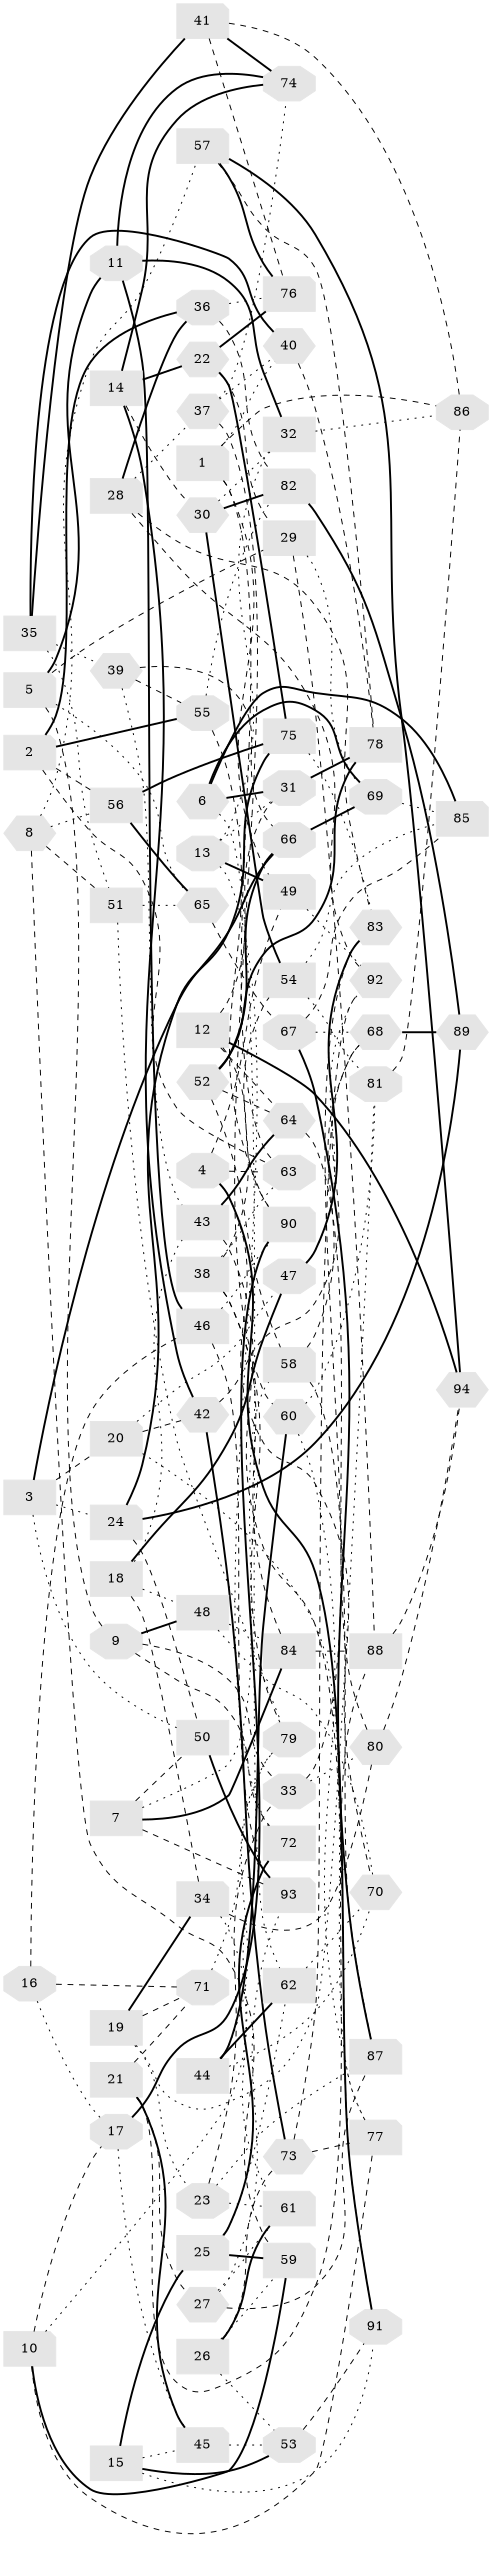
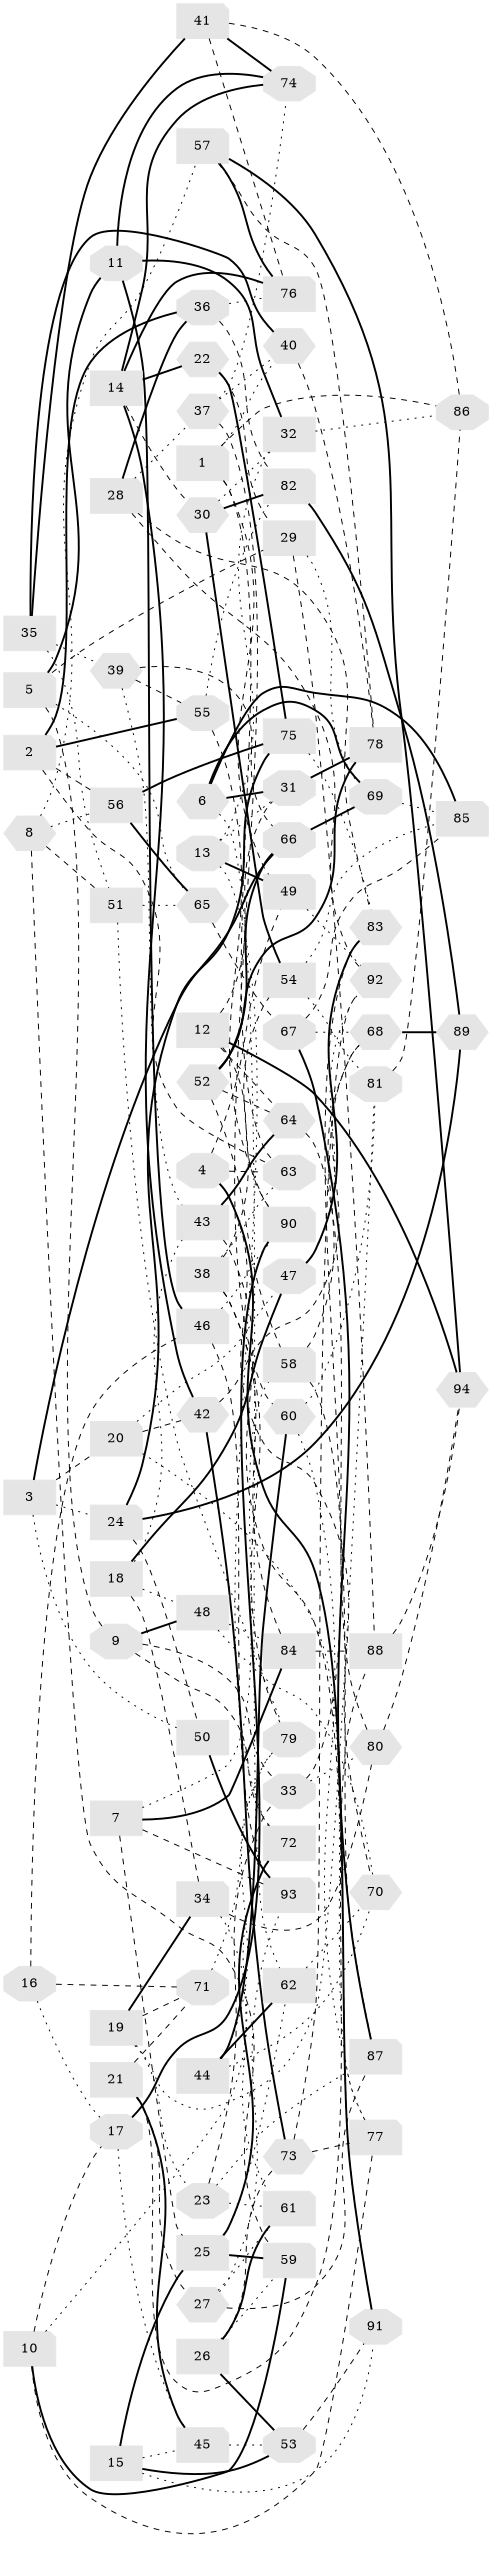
edge "76" -- "22": now "76" -- "14"
edge "50" -- "7": now "25" -- "7"
edge "26" -- "53": style dotted -> bold
